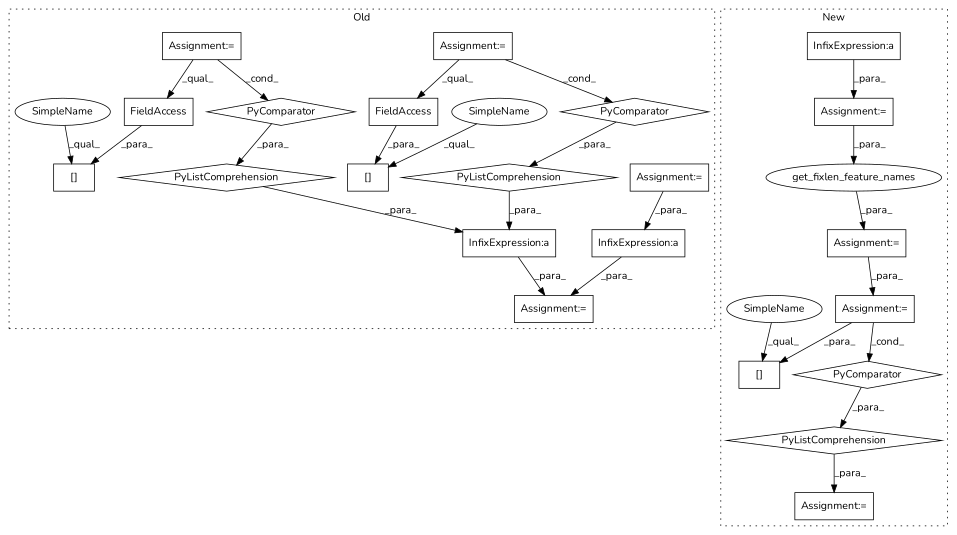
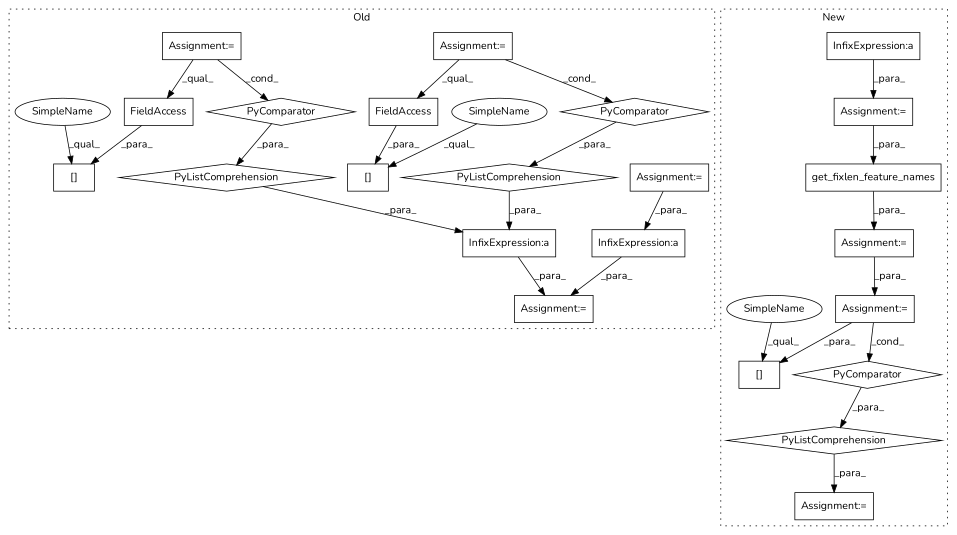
node "get_fixlen_feature_names": shape ellipse -> box
